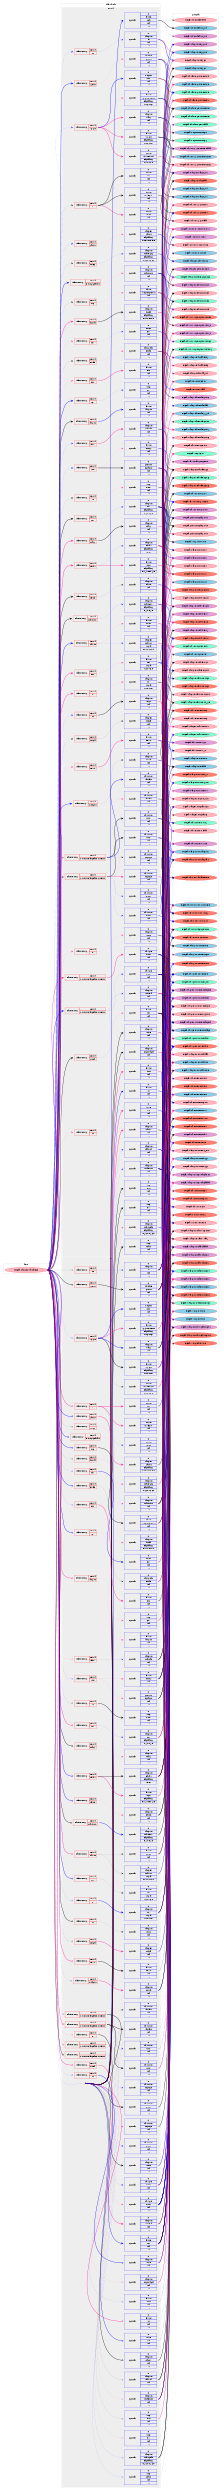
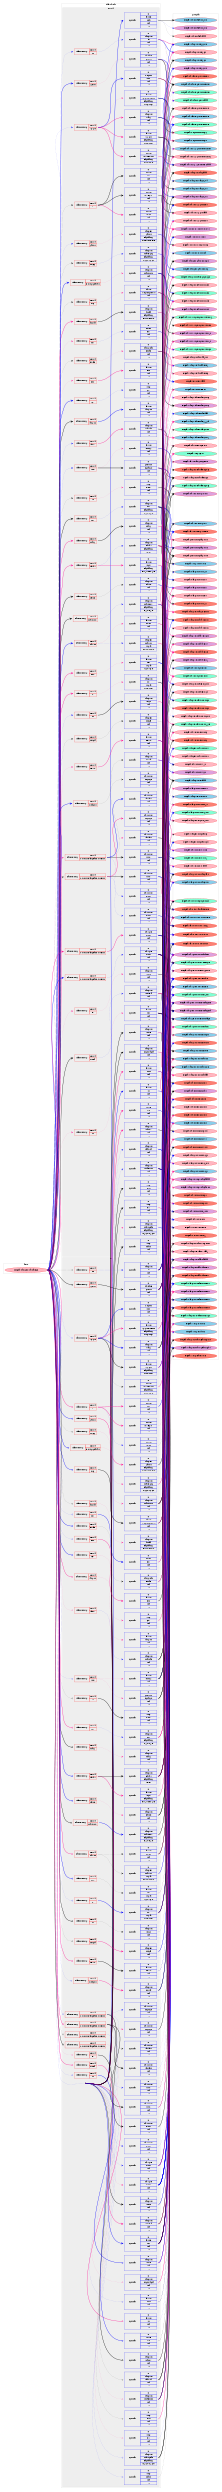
node "portage://dev-lang/python-2.7.18_p16-r2": fillcolor lightpink -> aquamarine
node "portage://dev-libs/boost-1.84.0-r3": added
